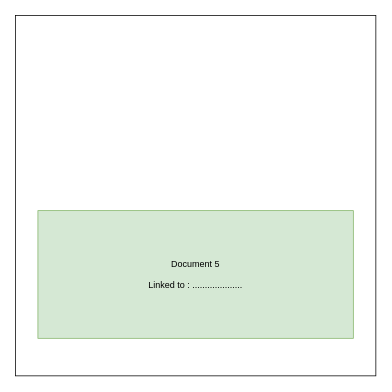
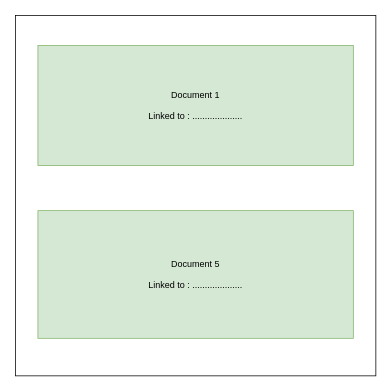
node "Document 1 Linked to : ....................": added
